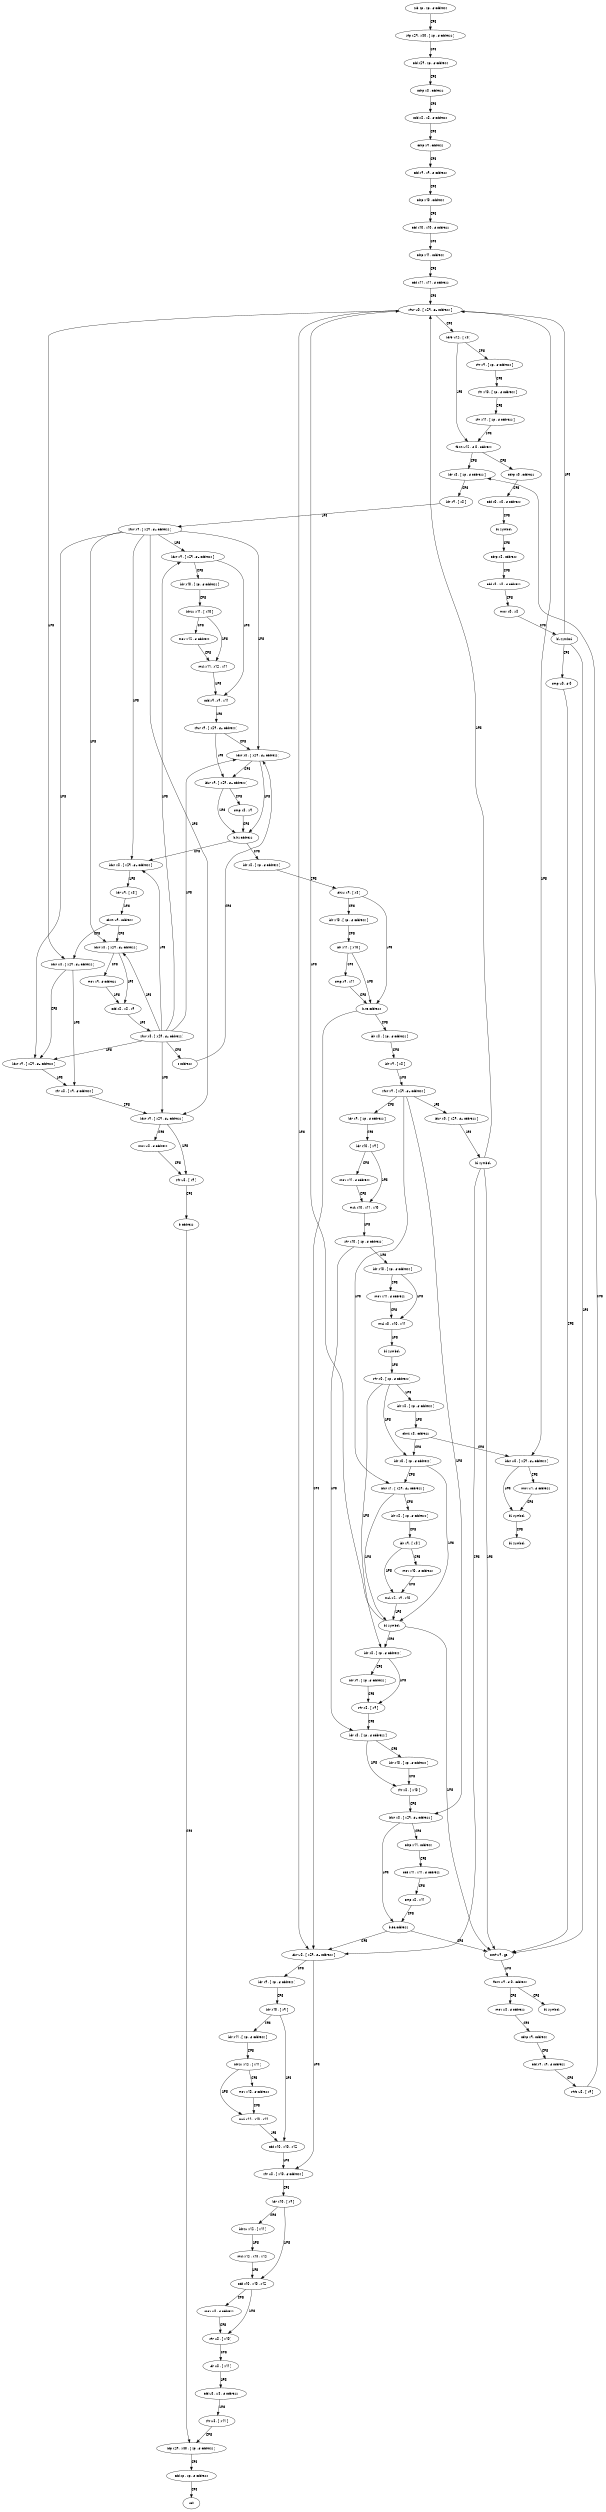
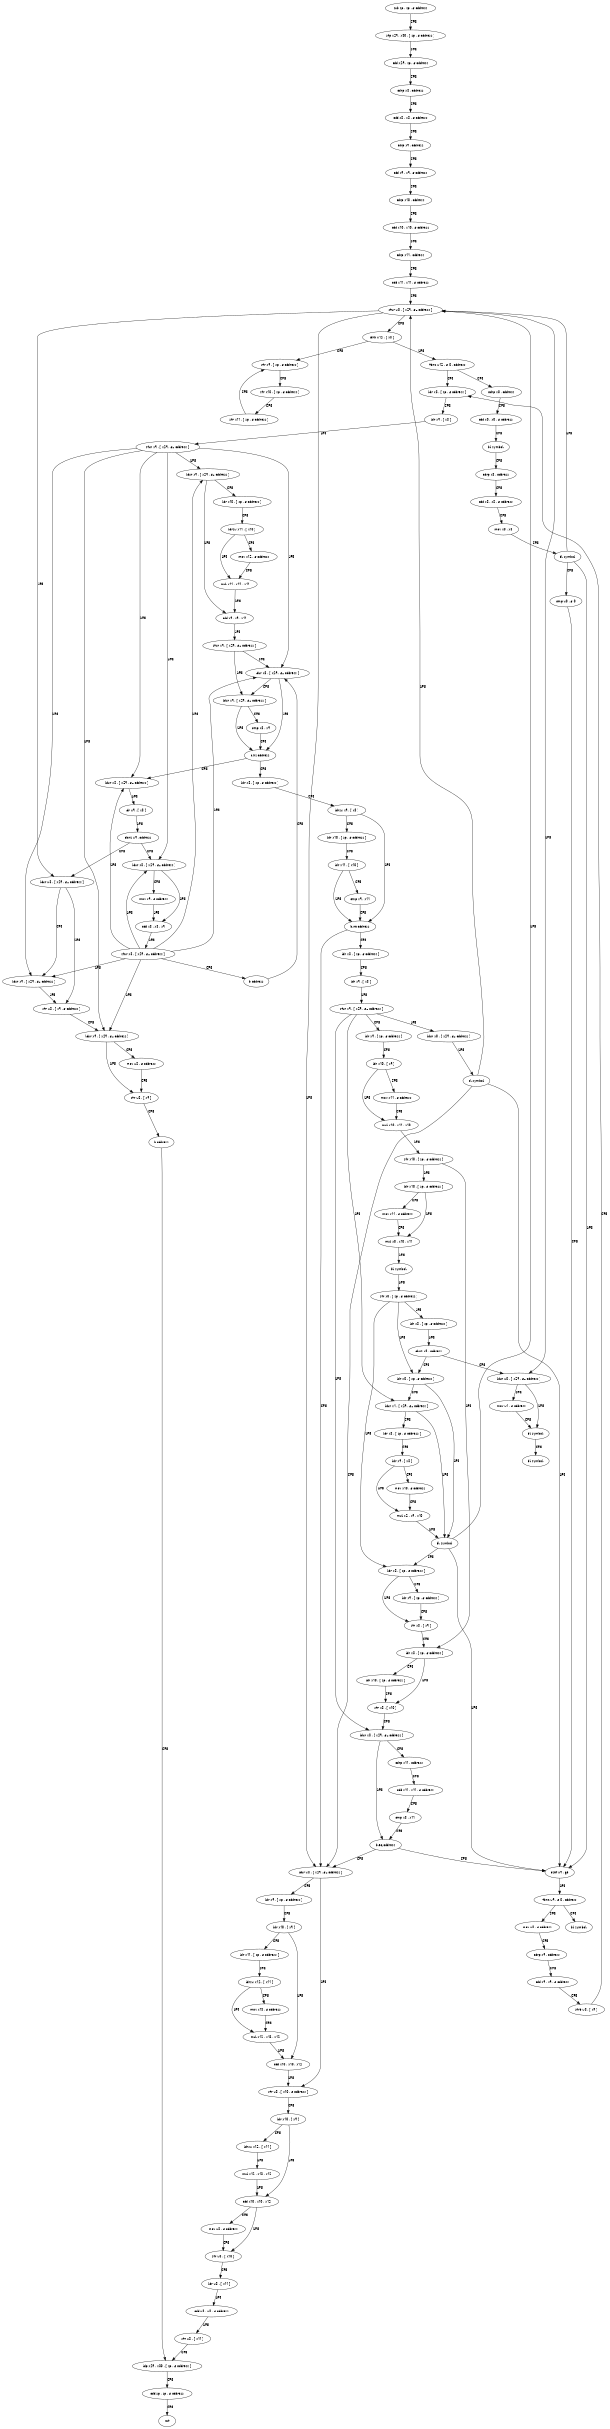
edge "str x11 , [ sp , # address ]" -> "tbnz w12 , # 0 , address": now "str x11 , [ sp , # address ]" -> "str x9 , [ sp , # address ]"
